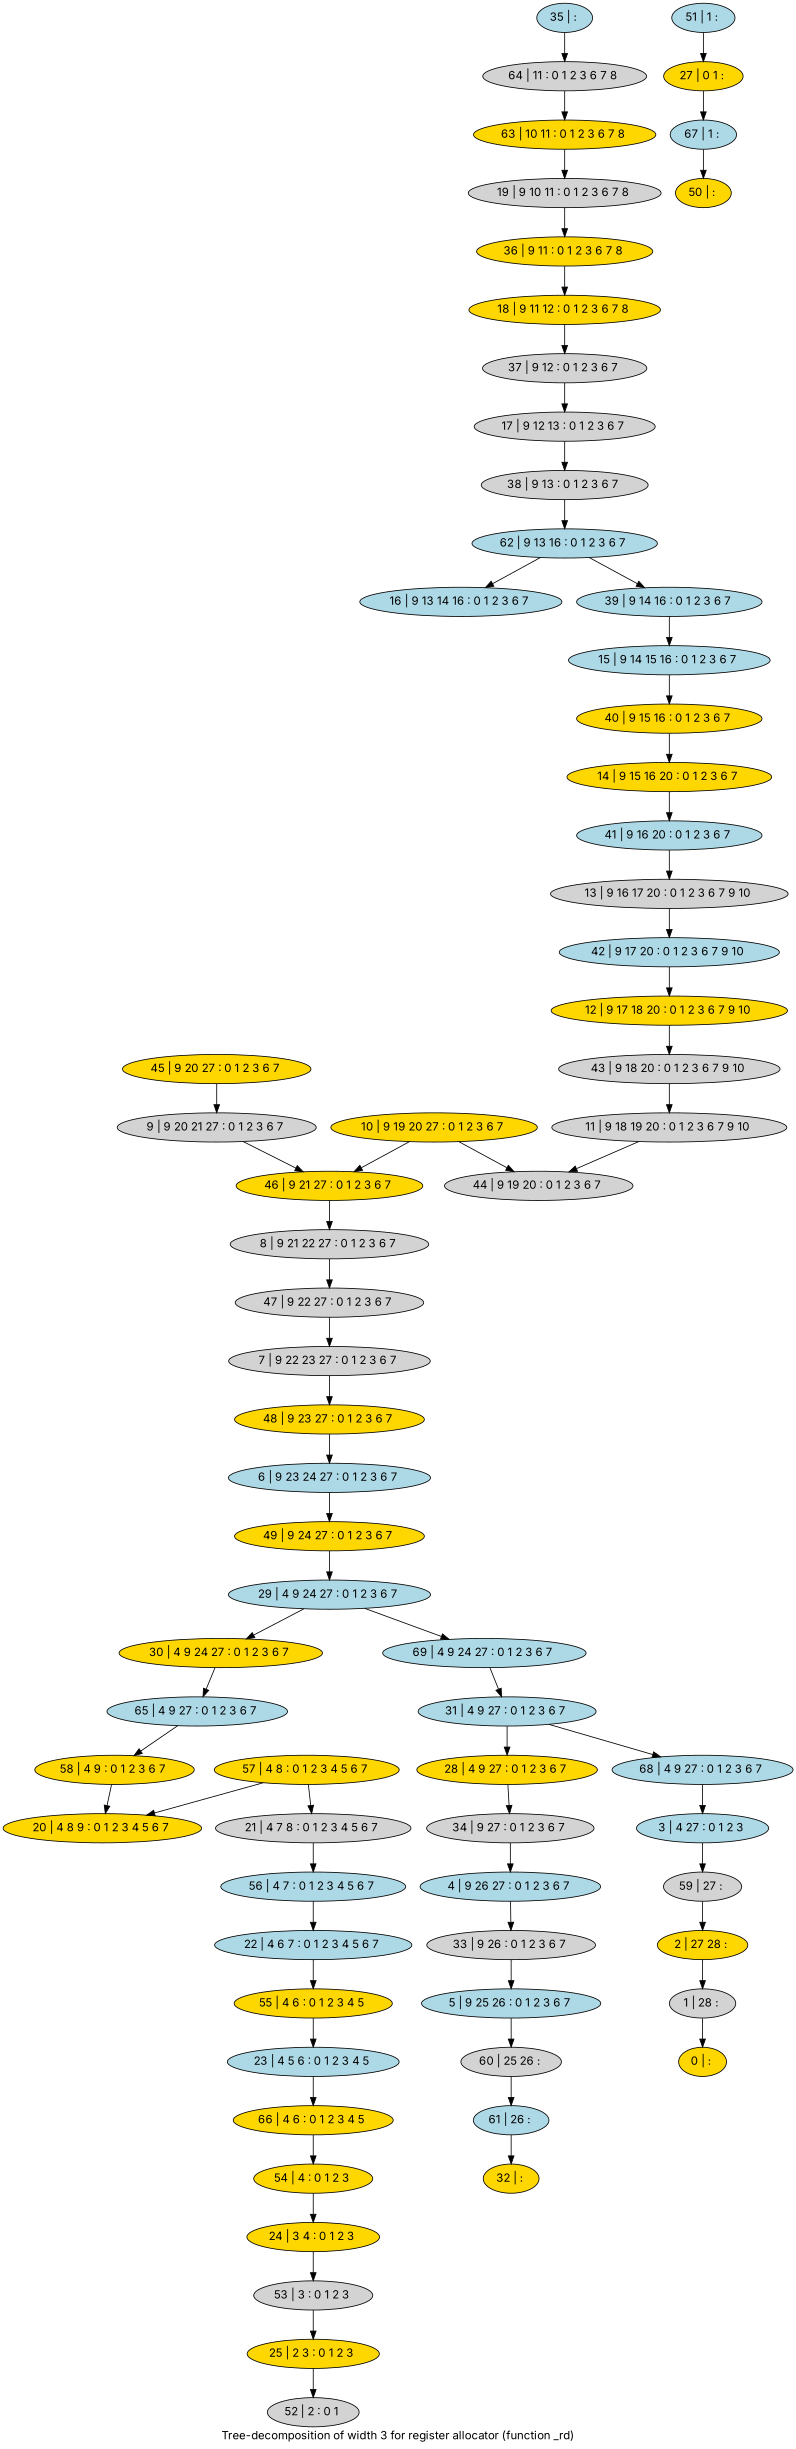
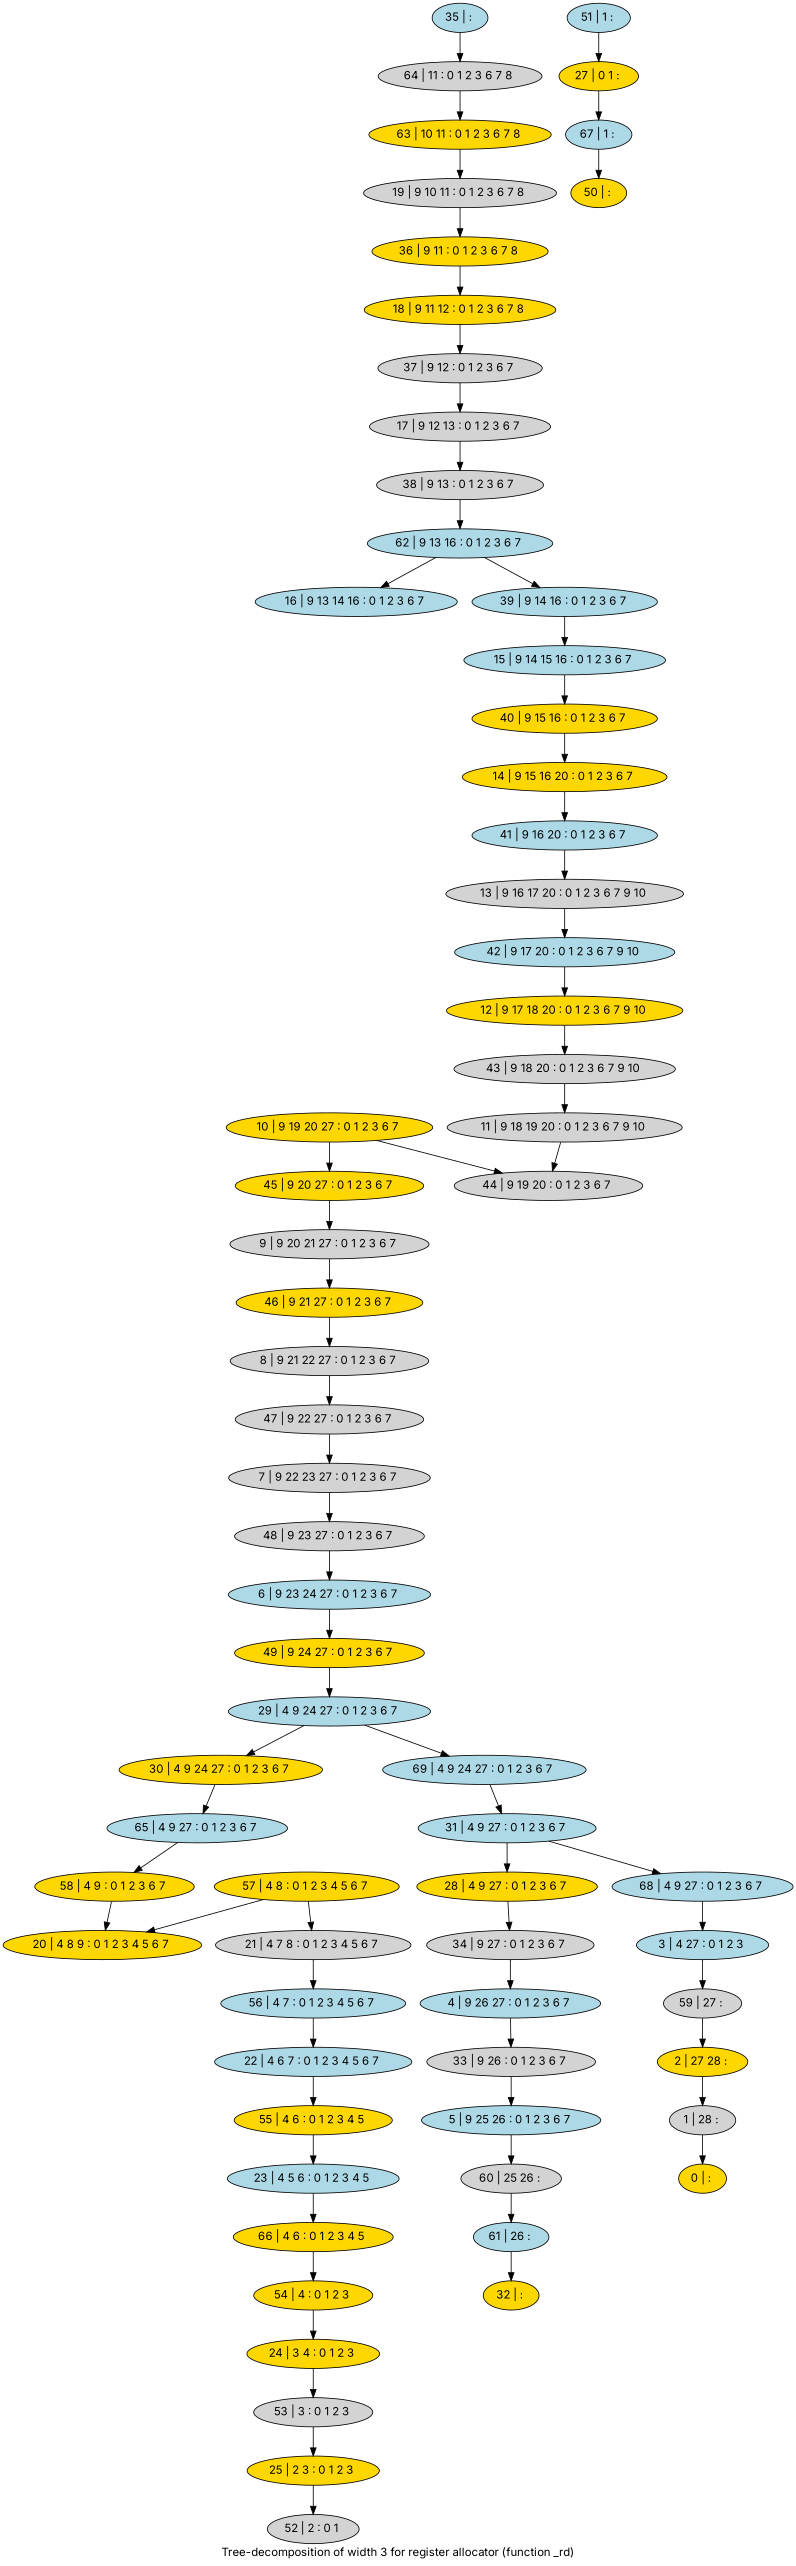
edge "10 | 9 19 20 27 : 0 1 2 3 6 7" -> "46 | 9 21 27 : 0 1 2 3 6 7": now "10 | 9 19 20 27 : 0 1 2 3 6 7" -> "45 | 9 20 27 : 0 1 2 3 6 7"
node "48 | 9 23 27 : 0 1 2 3 6 7": fillcolor gold -> lightgrey
